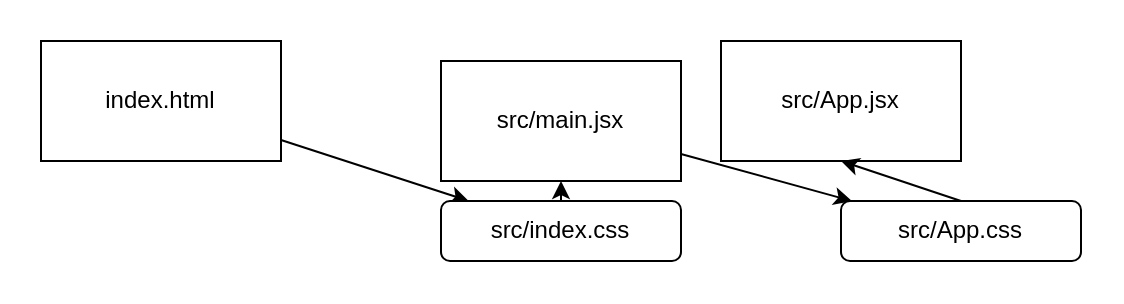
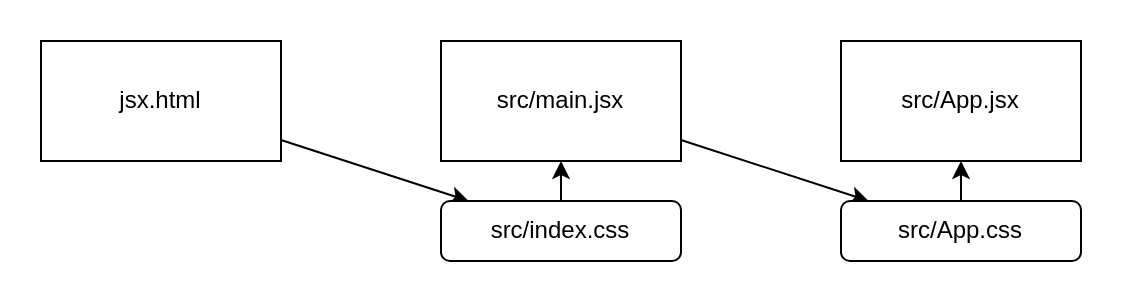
node "index.html": label "index.html" -> "jsx.html"
node "src/App.jsx": moved (841, 101) -> (961, 101)
node "src/main.jsx": moved (561, 121) -> (561, 101)
